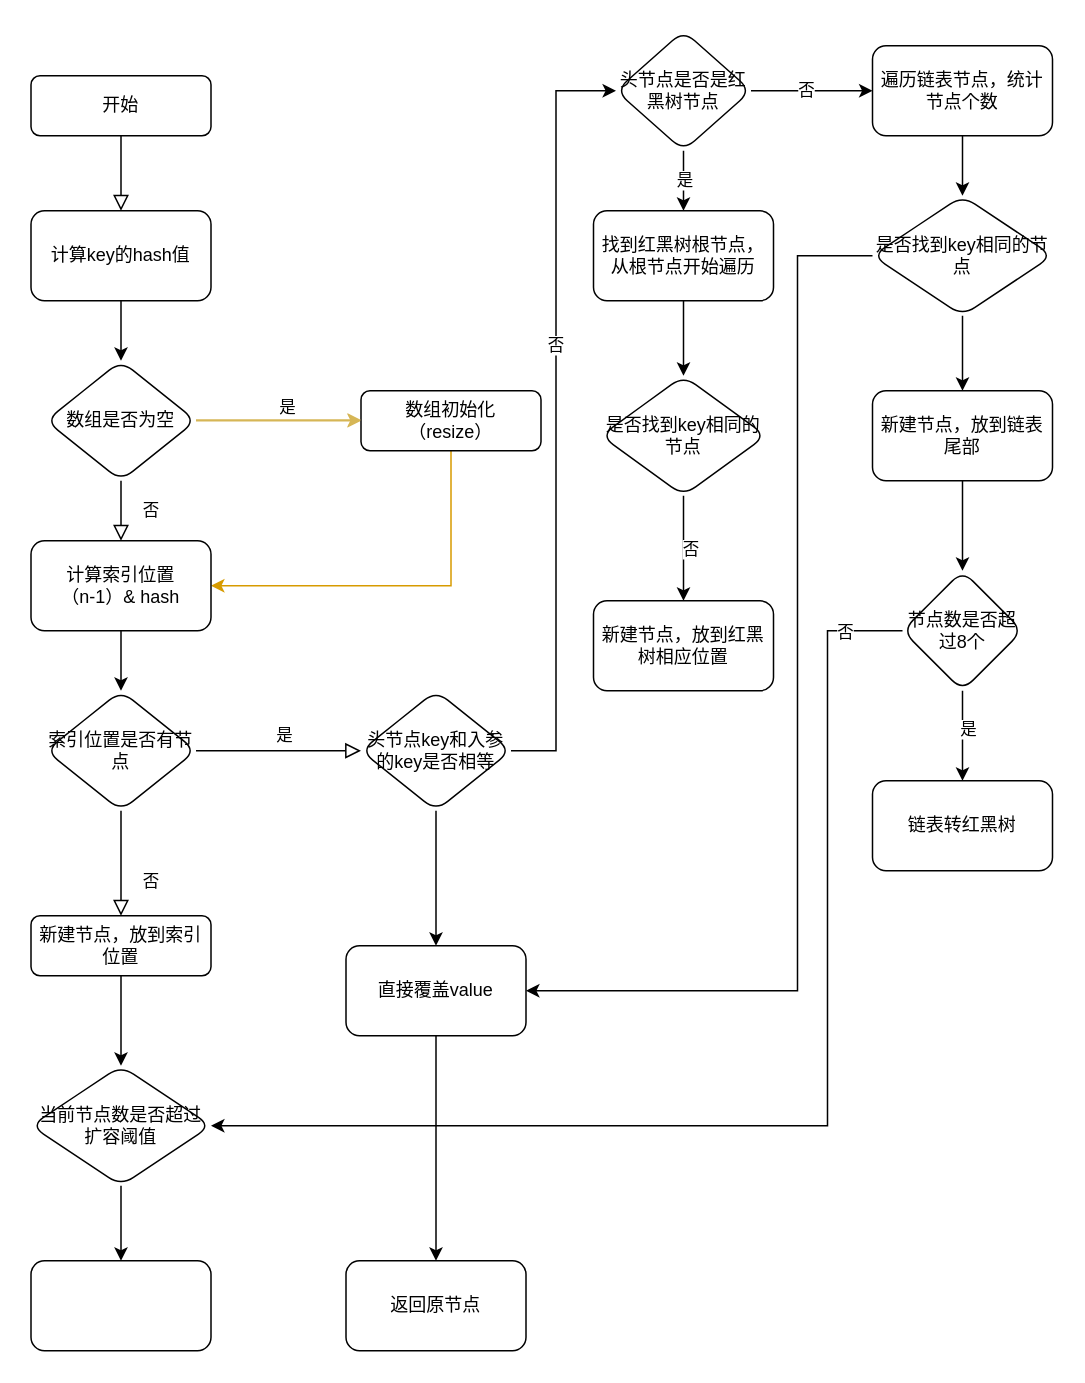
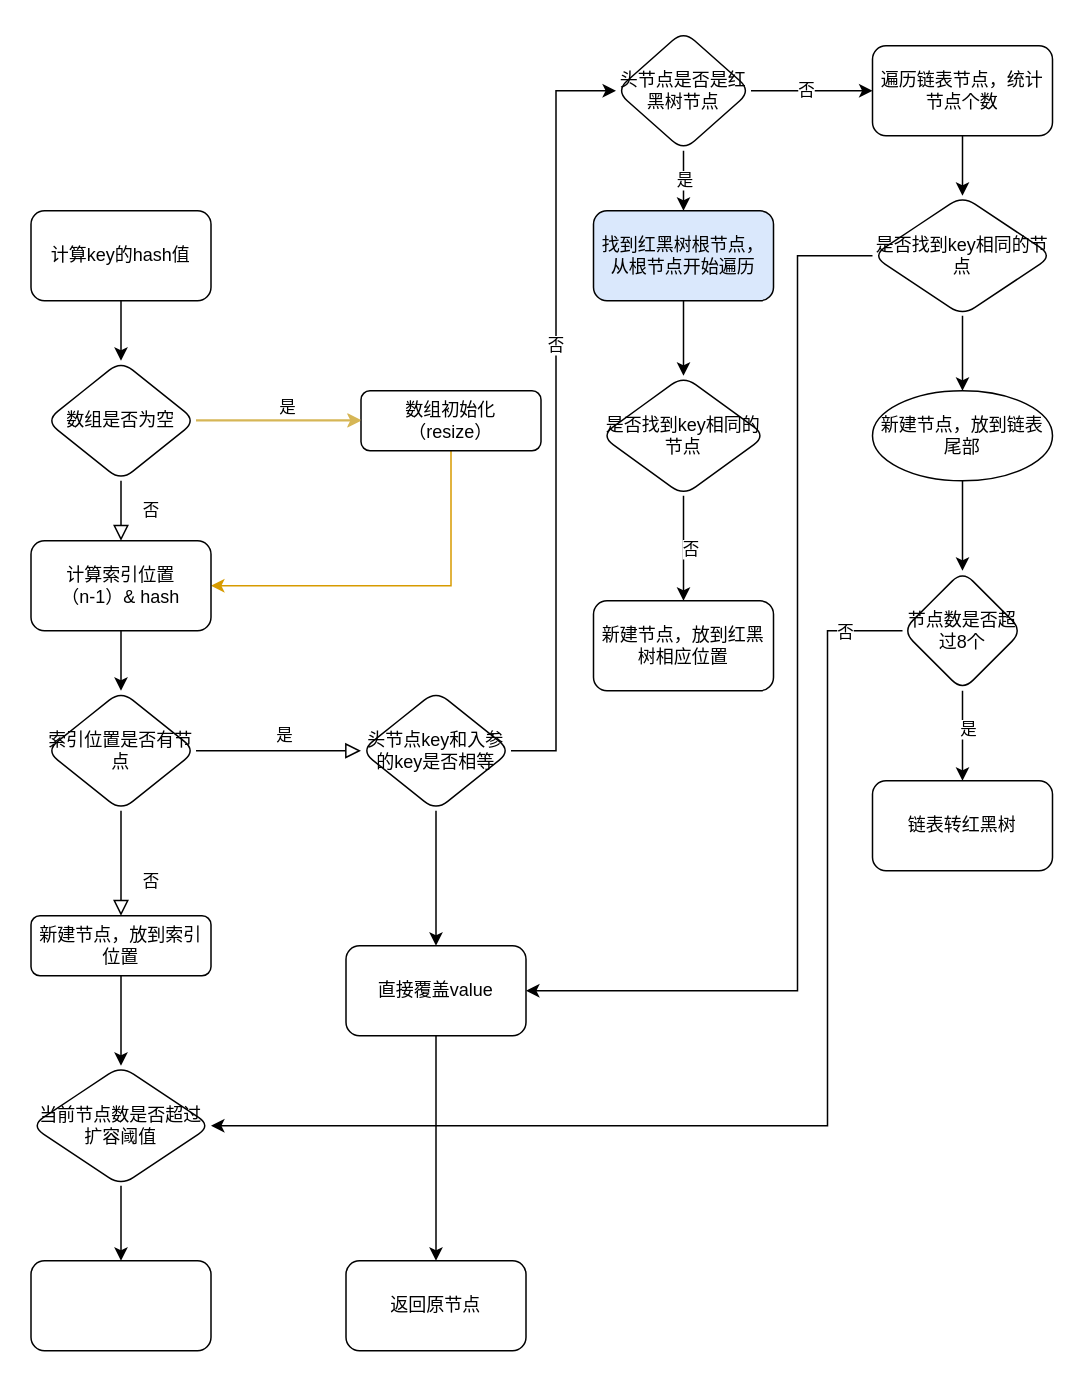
node "开始": removed
edge "开始" -> "计算key的hash值": removed
node "找到红黑树根节点，从根节点开始遍历": fillcolor #ffffff -> #dae8fc
node "新建节点，放到链表尾部": shape rounded rectangle -> ellipse
